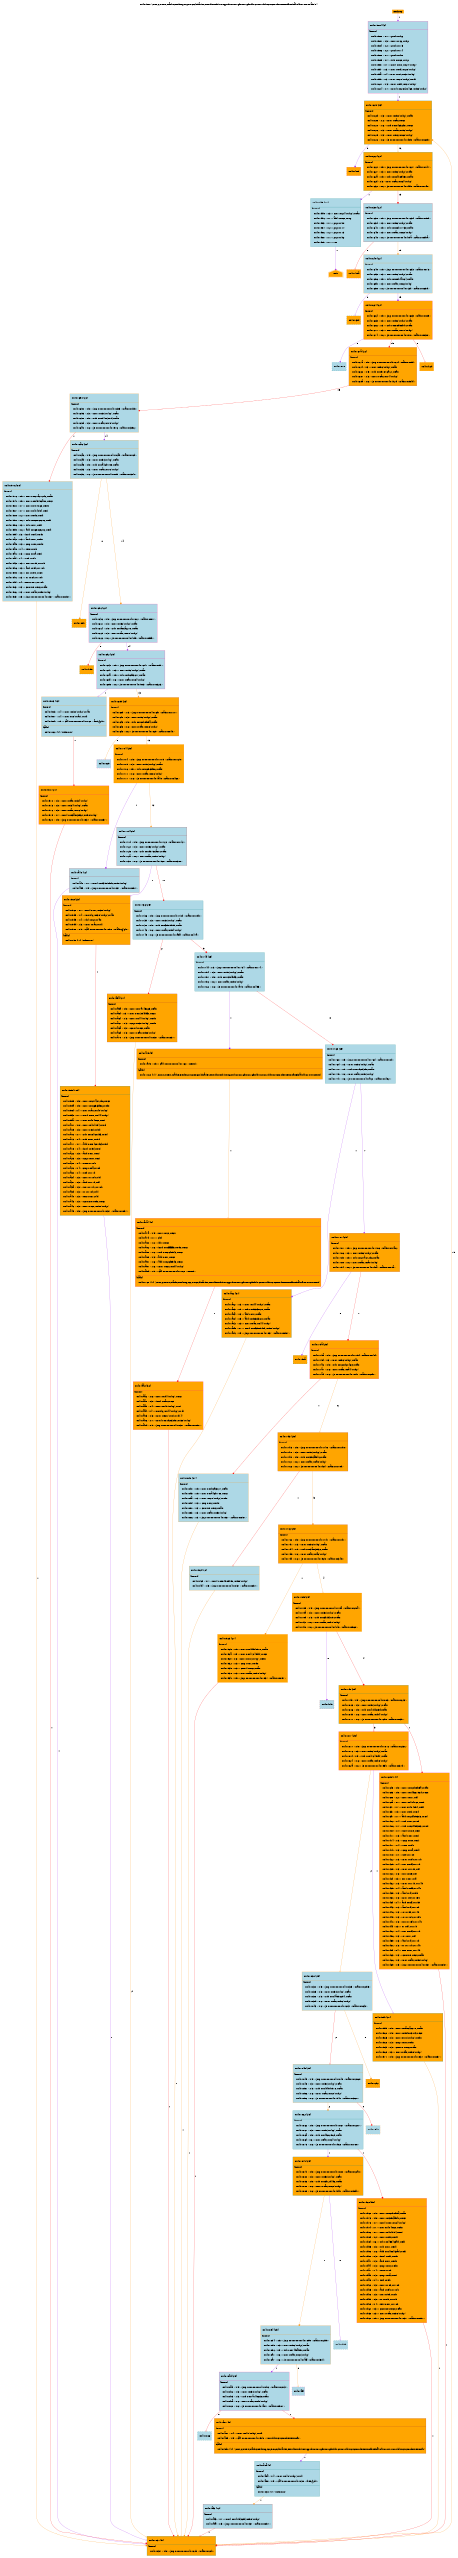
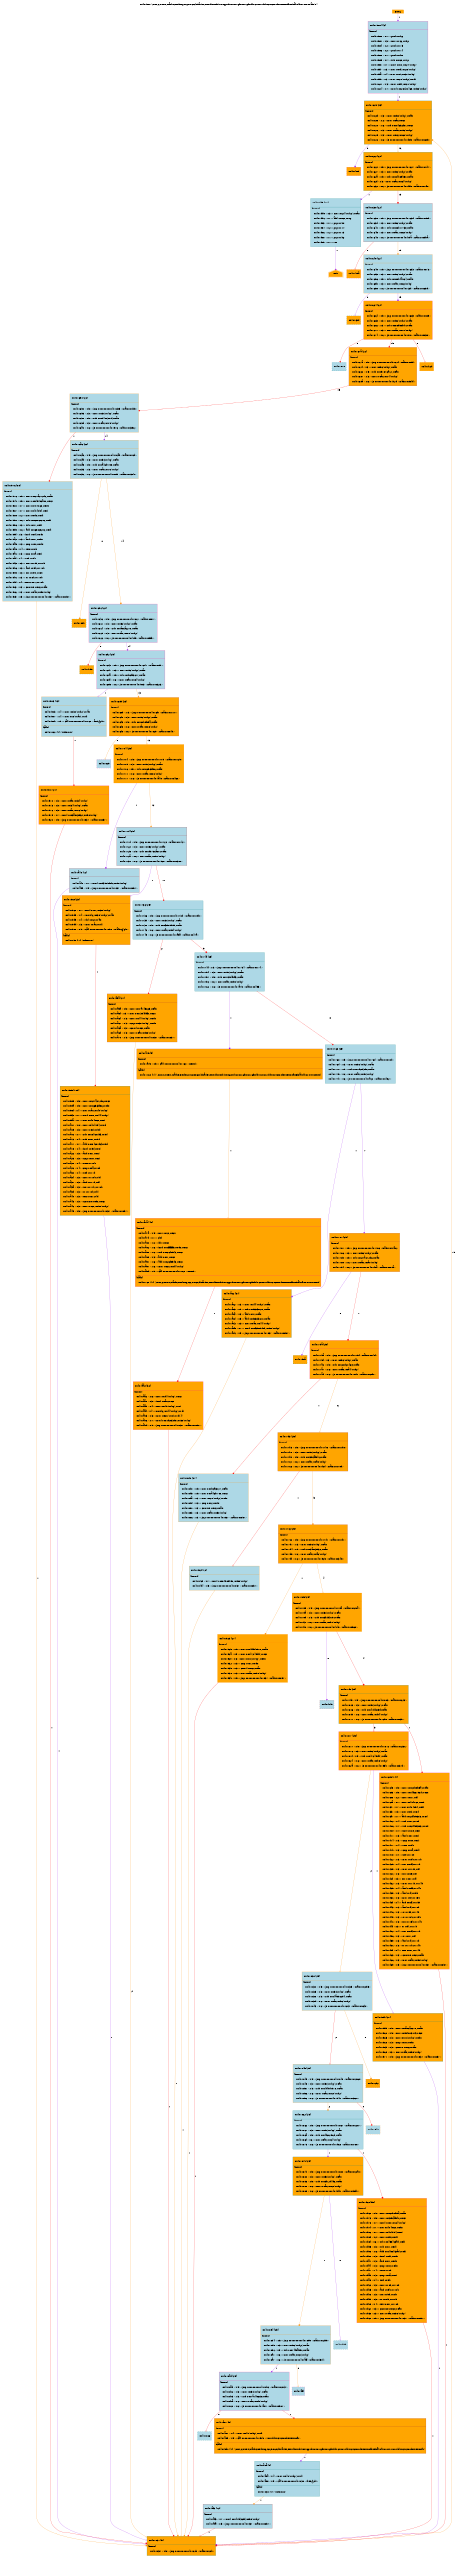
node "Desktop": label "Desktop" -> "Entry"
edge "0x401664 [22]" -> "0x401e18": color purple -> red
edge "0x40195b [27]" -> "0x401e37 [5]": color darkorange -> purple
